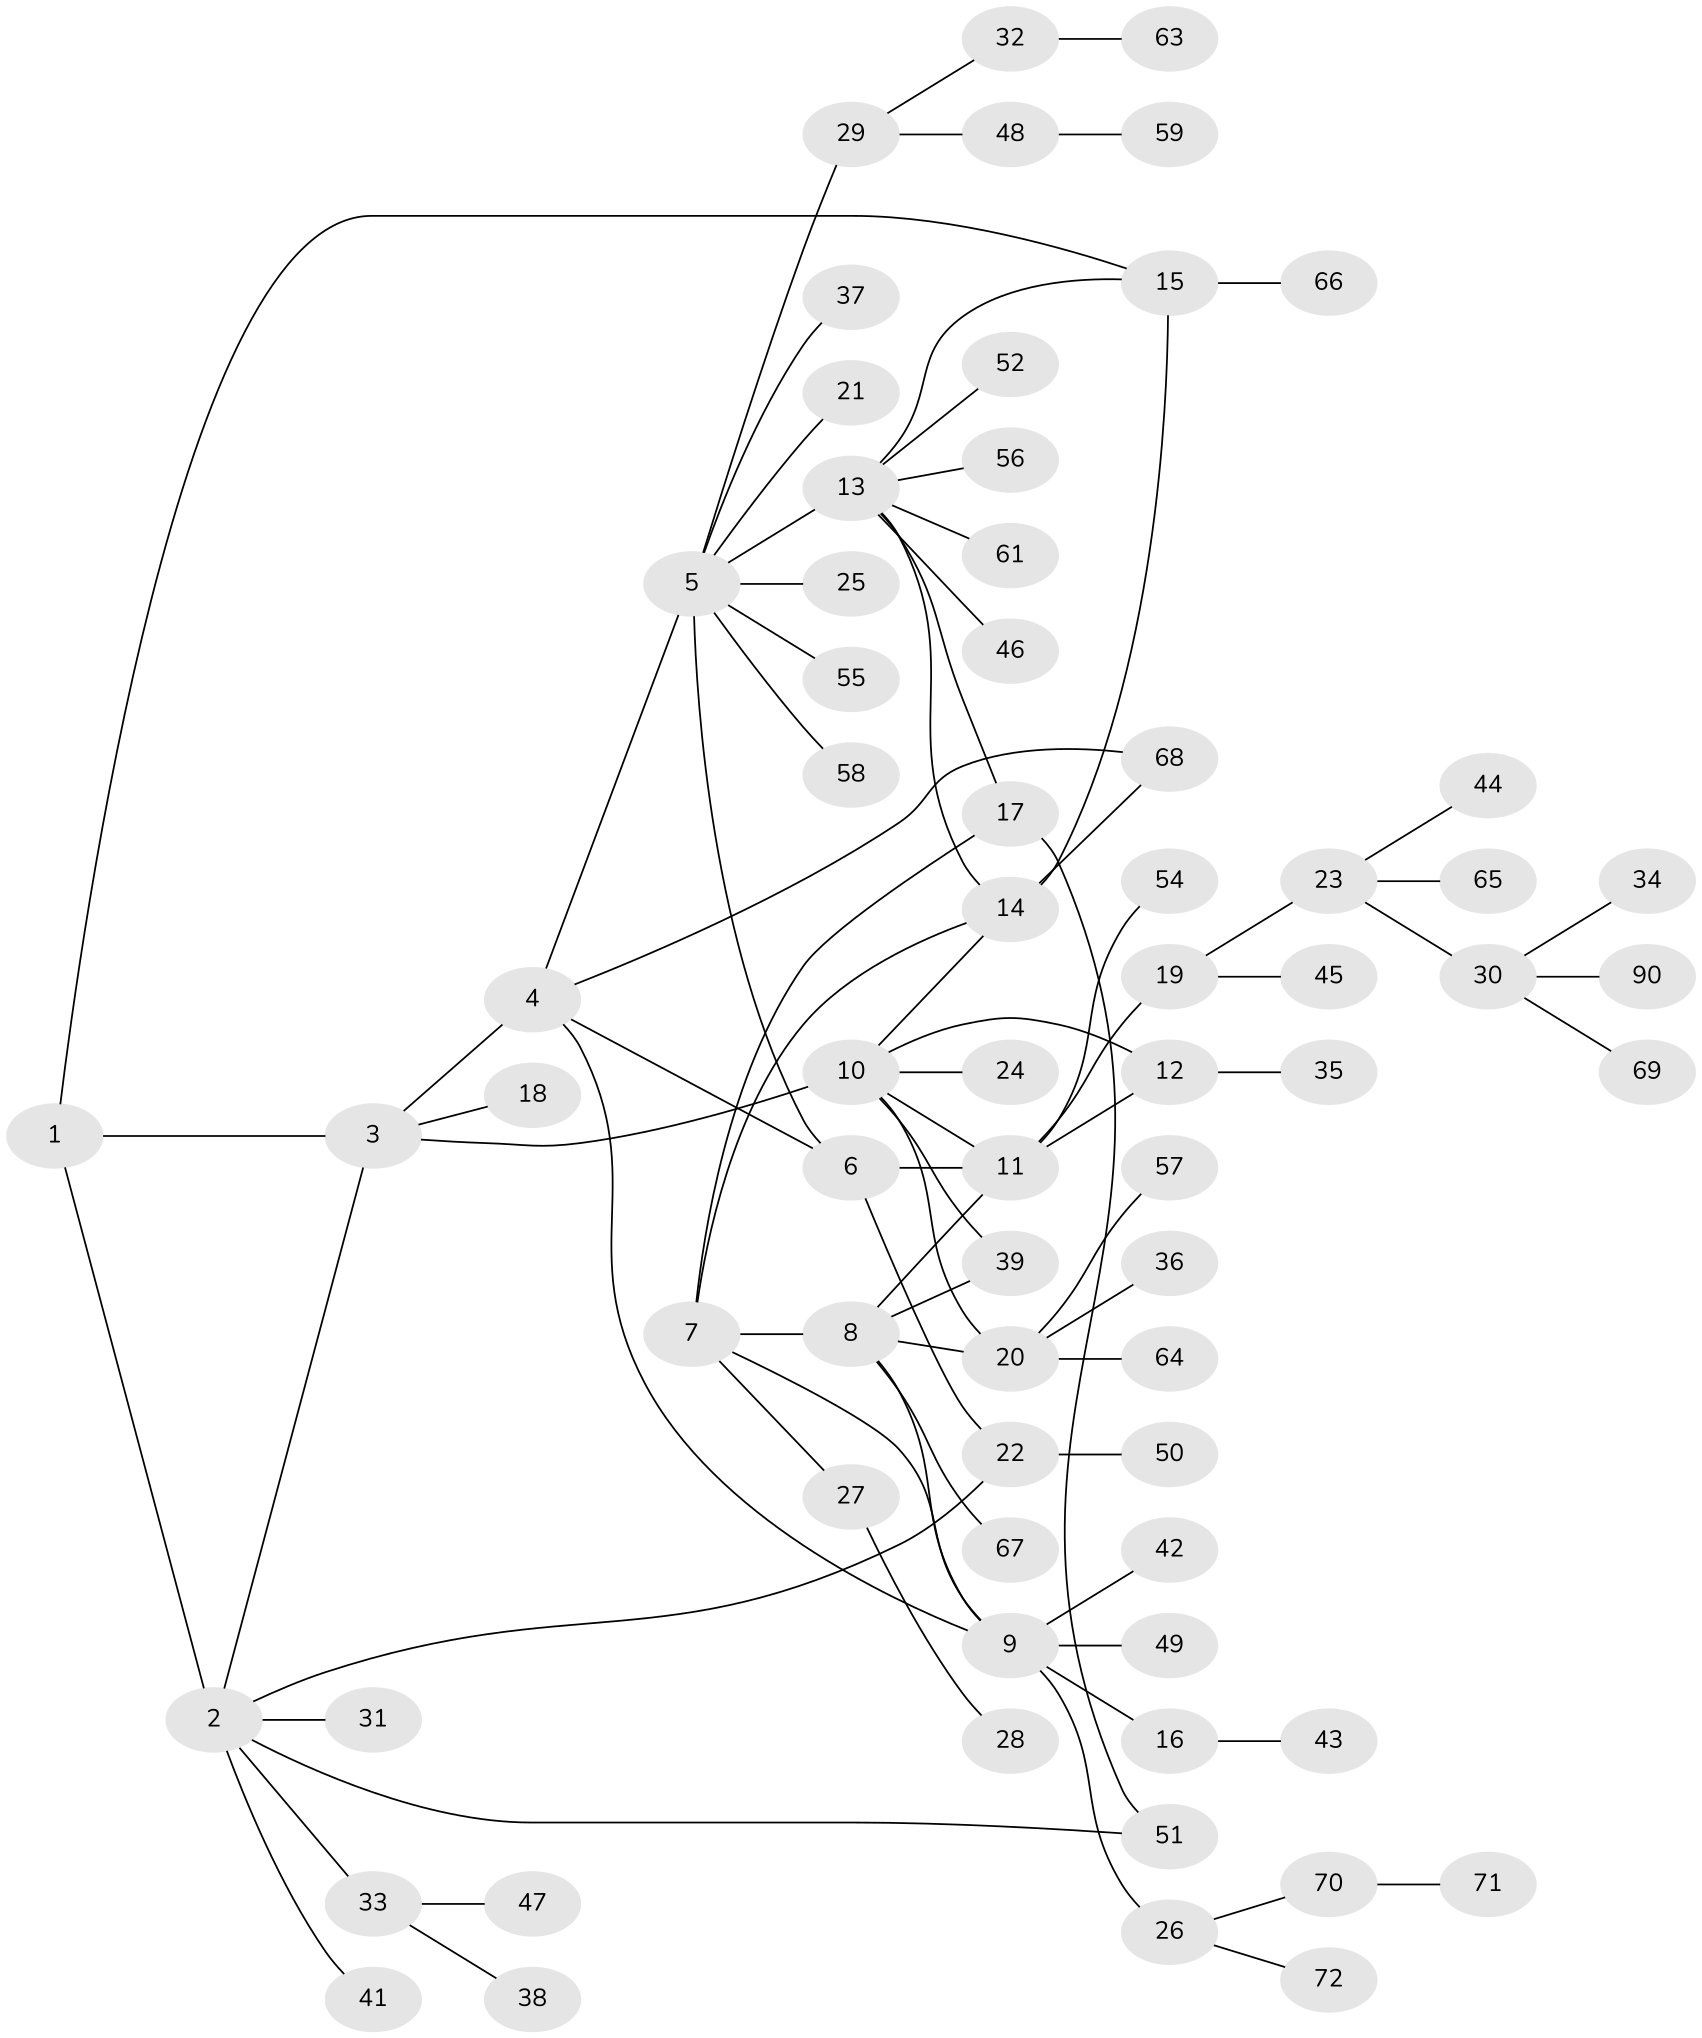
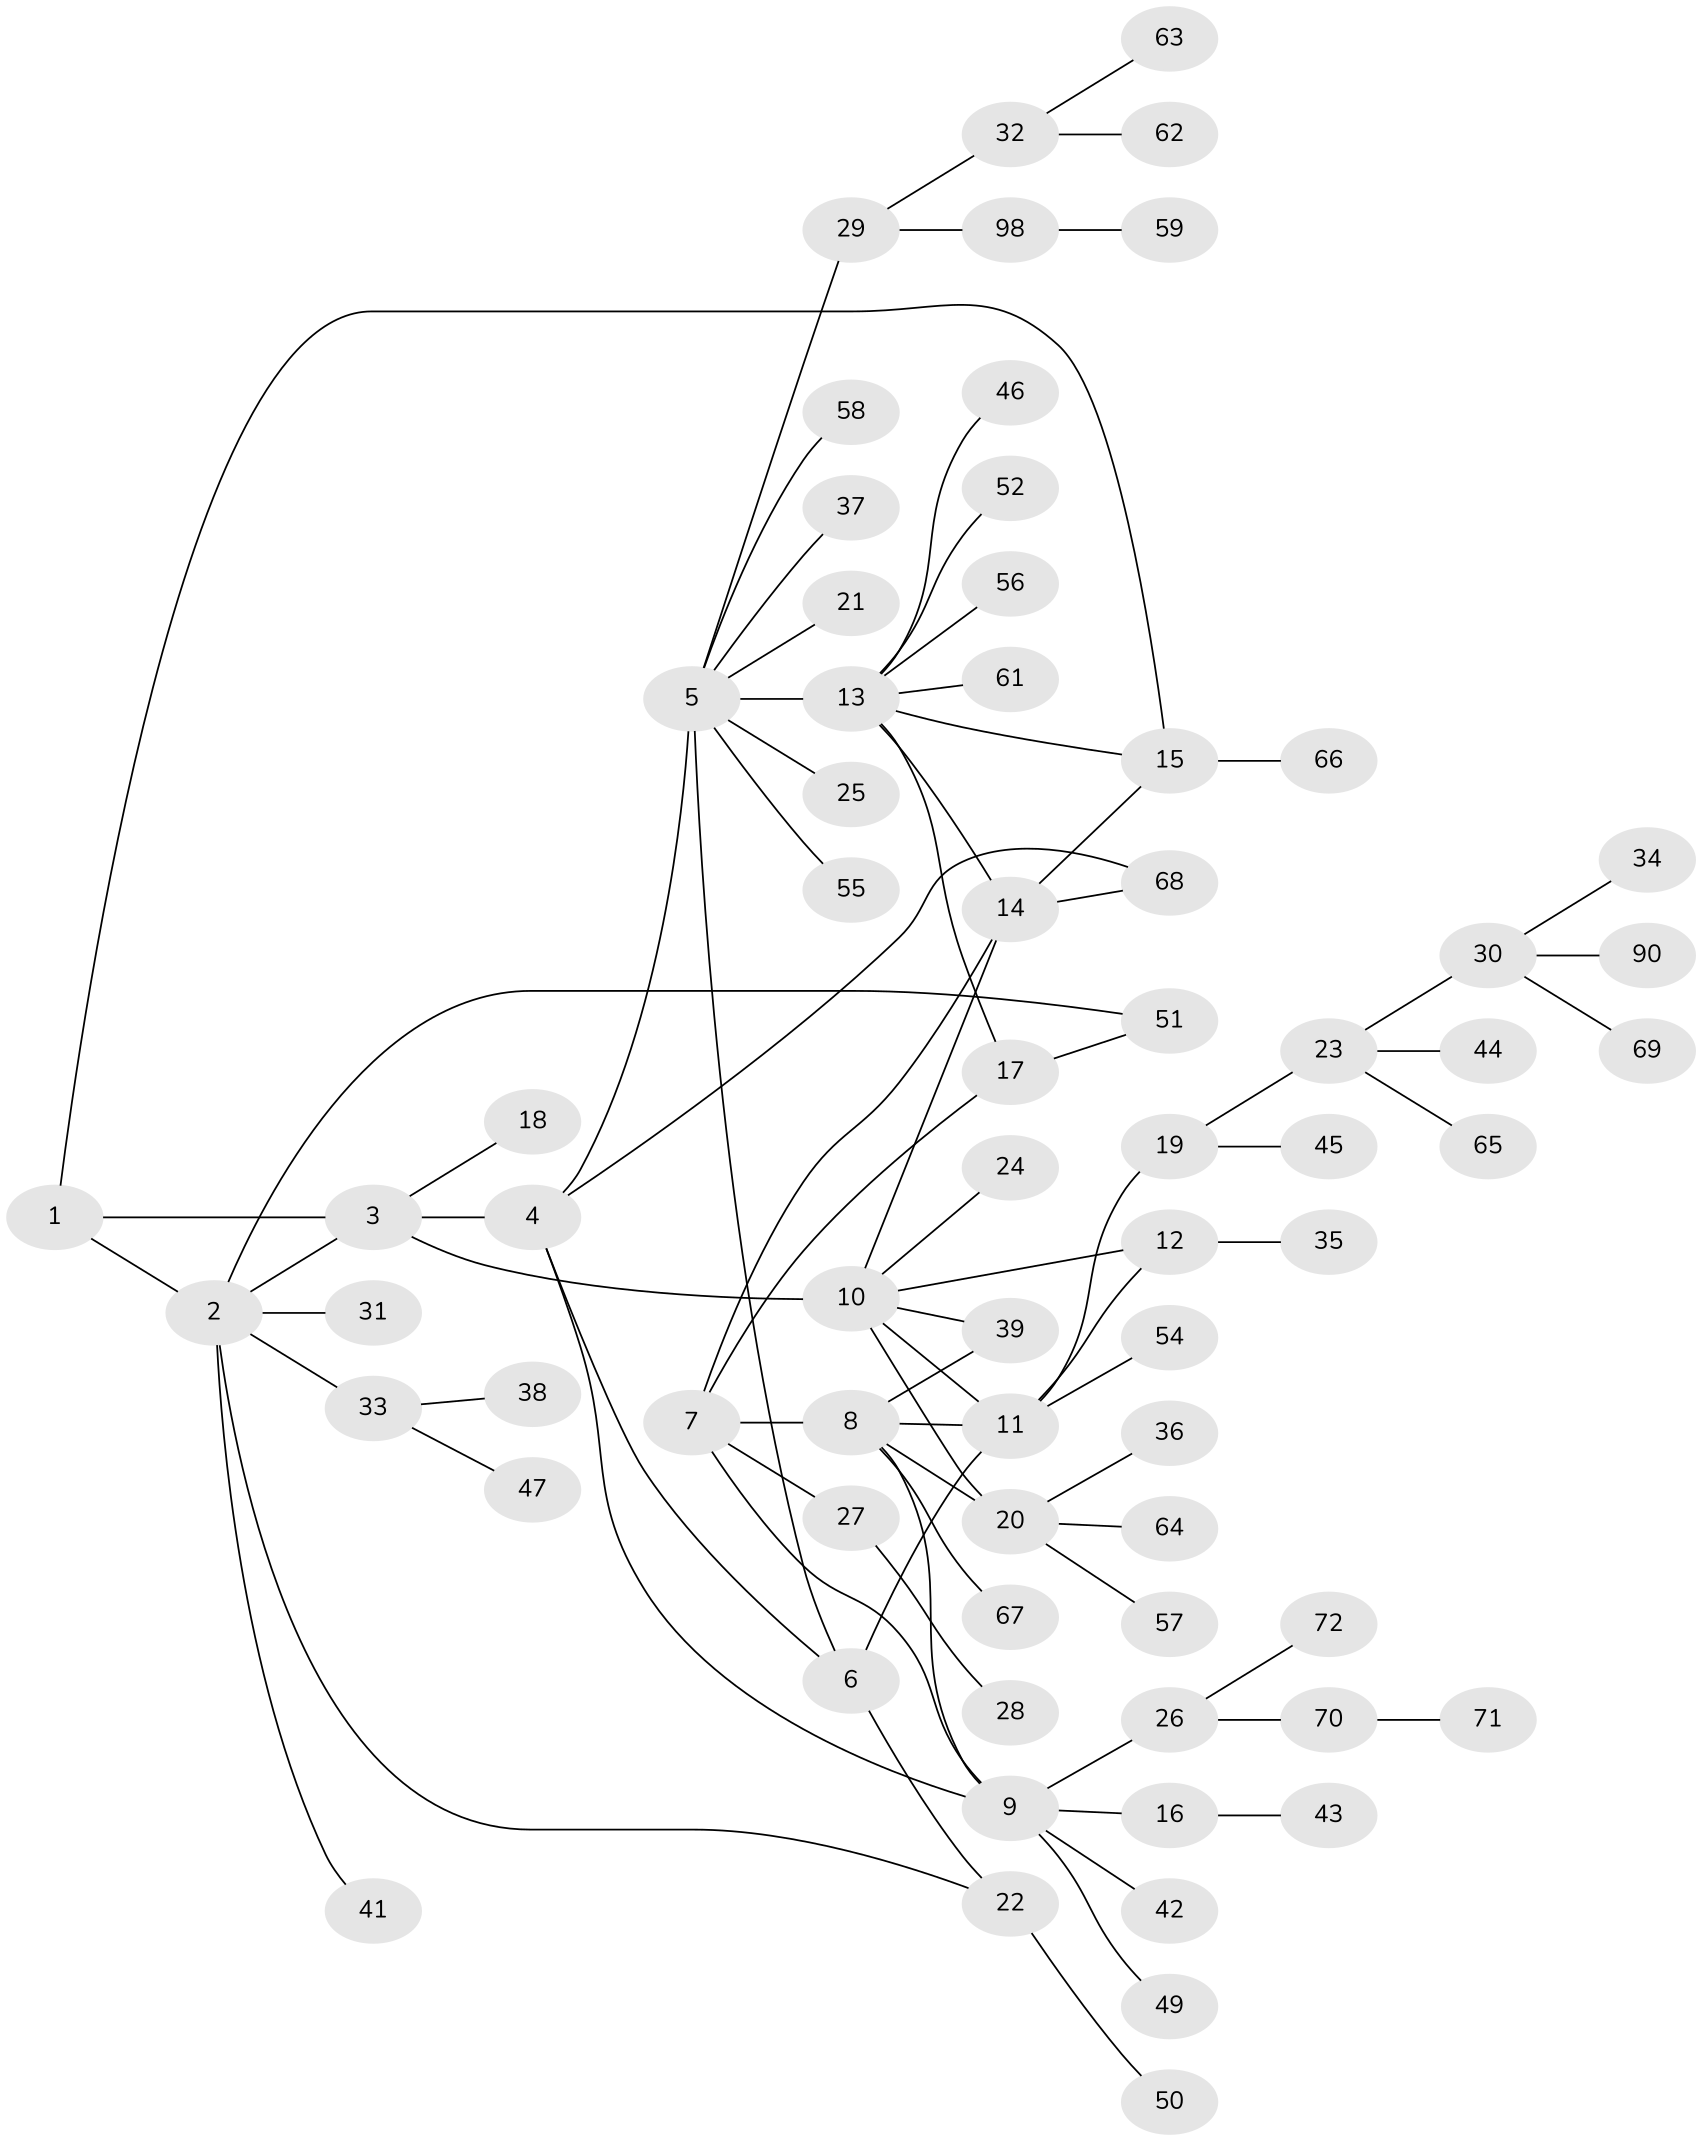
node "48": label "48" -> "98"
node "62": added
